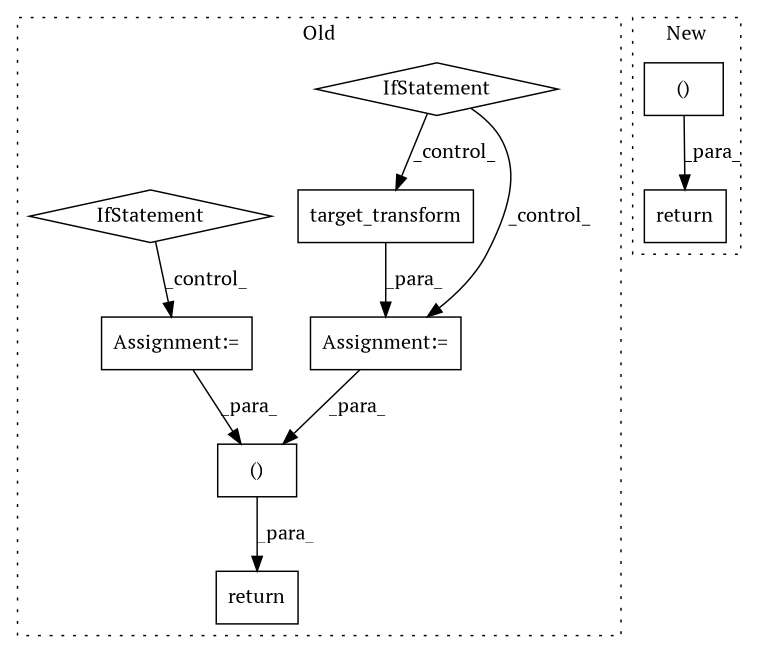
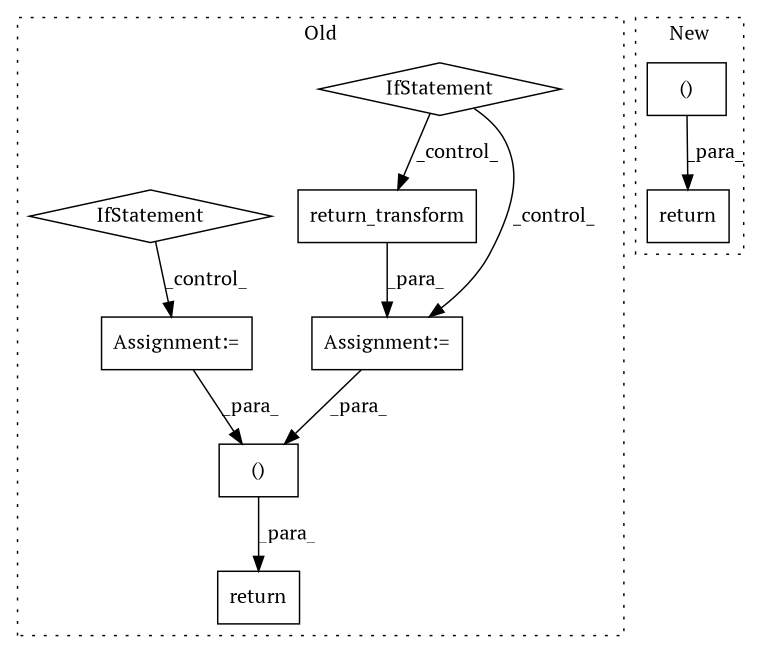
node "target_transform": label "target_transform" -> "return_transform"
